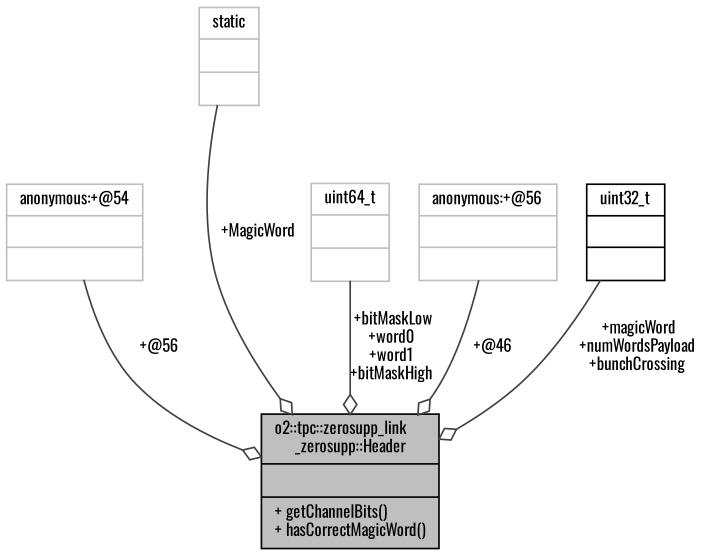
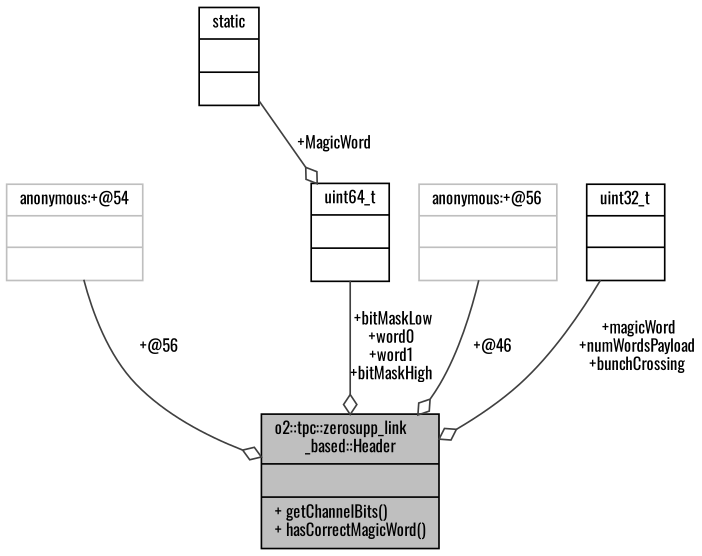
node "static": color grey75 -> black
node "uint64_t": color grey75 -> black
edge "static" -> "o2::tpc::zerosupp_link": now "static" -> "uint64_t"
node "o2::tpc::zerosupp_link": text "_zerosupp::Header" -> "_based::Header"
